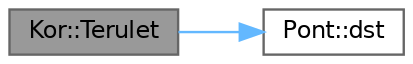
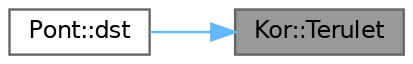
edge "Kor::Terulet" -> "Pont::dst": reversed
